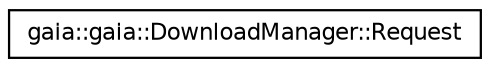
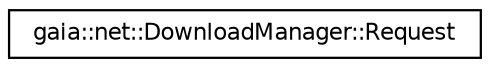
node "gaia::gaia::DownloadManager::Request": label "gaia::gaia::DownloadManager::Request" -> "gaia::net::DownloadManager::Request"
